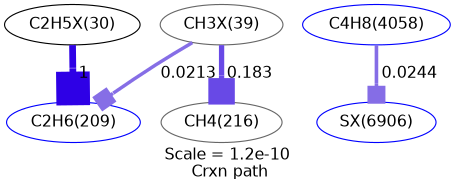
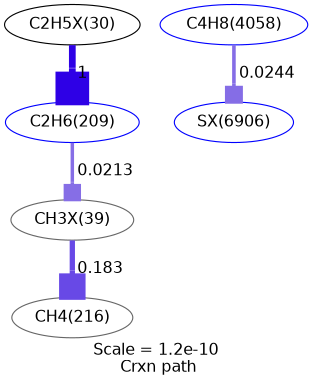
edge "CH3X(39)" -> "C2H6(209)": reversed
